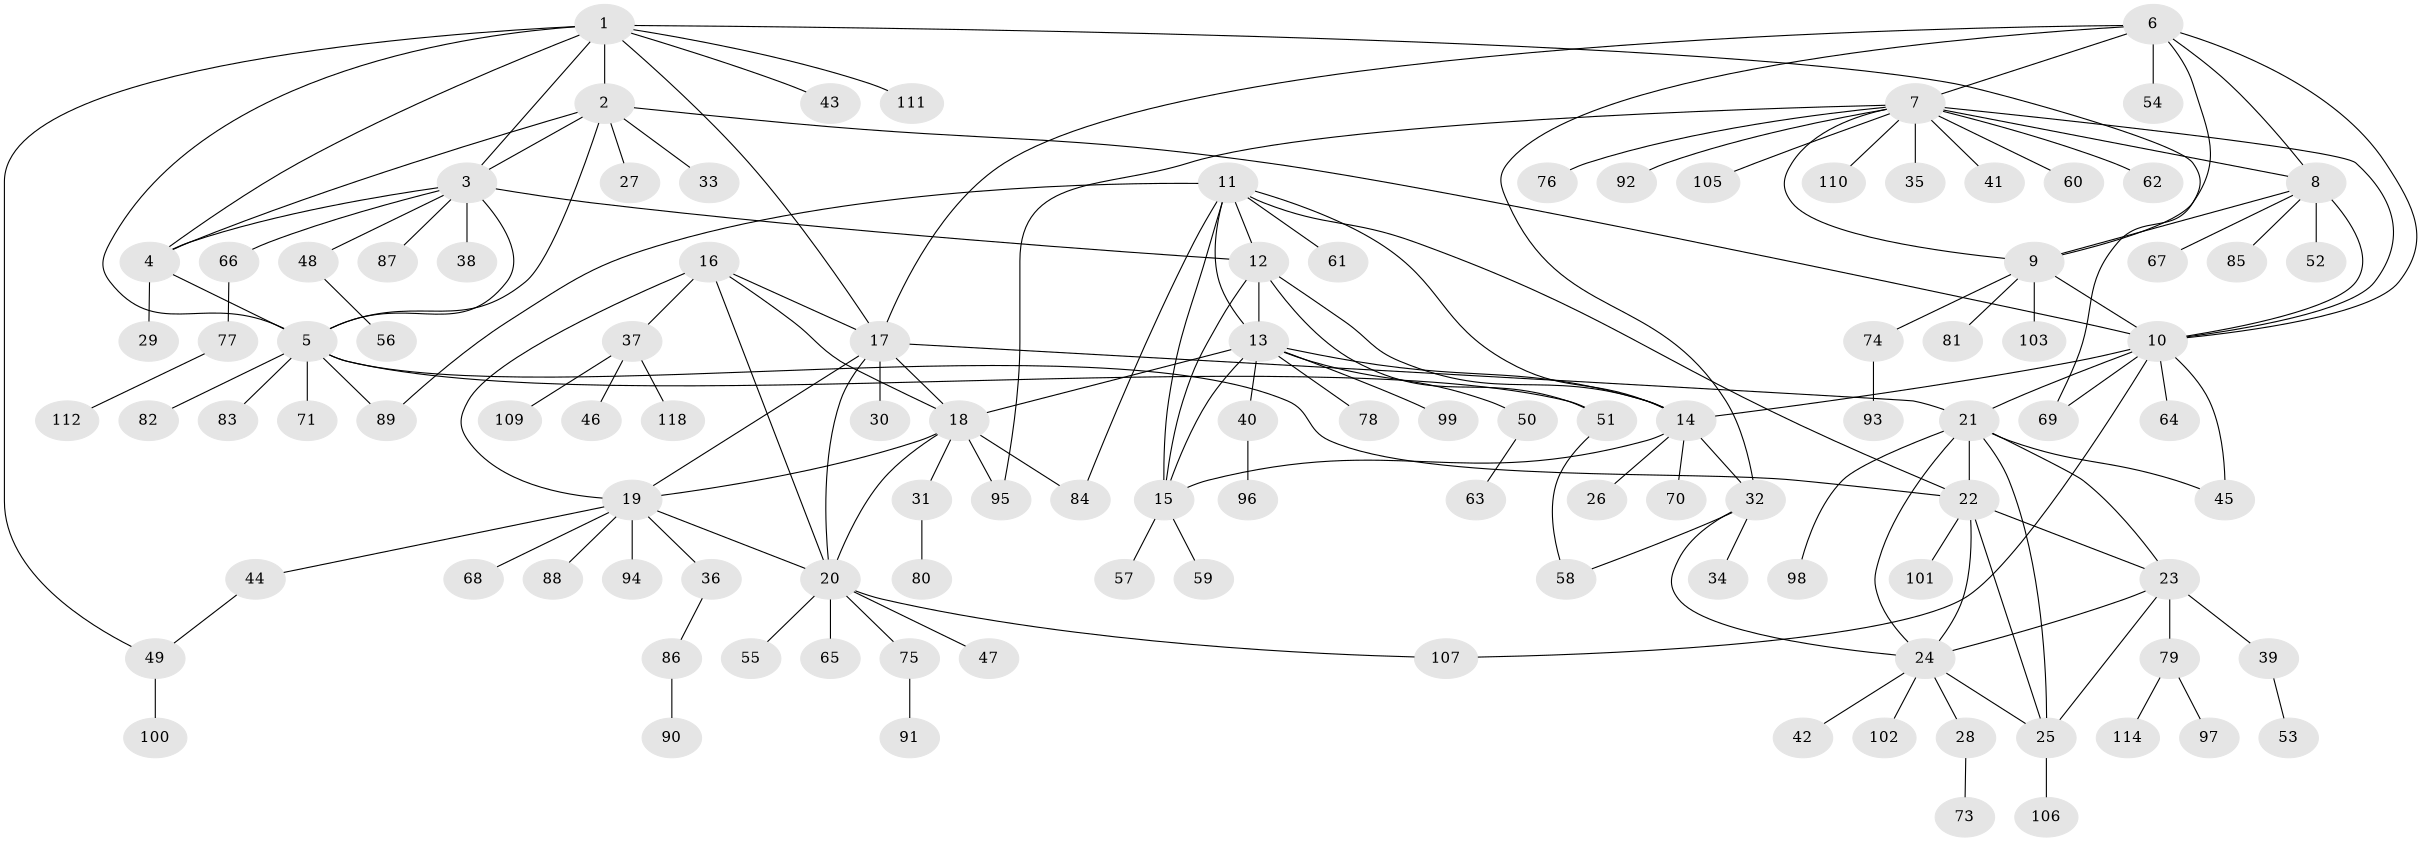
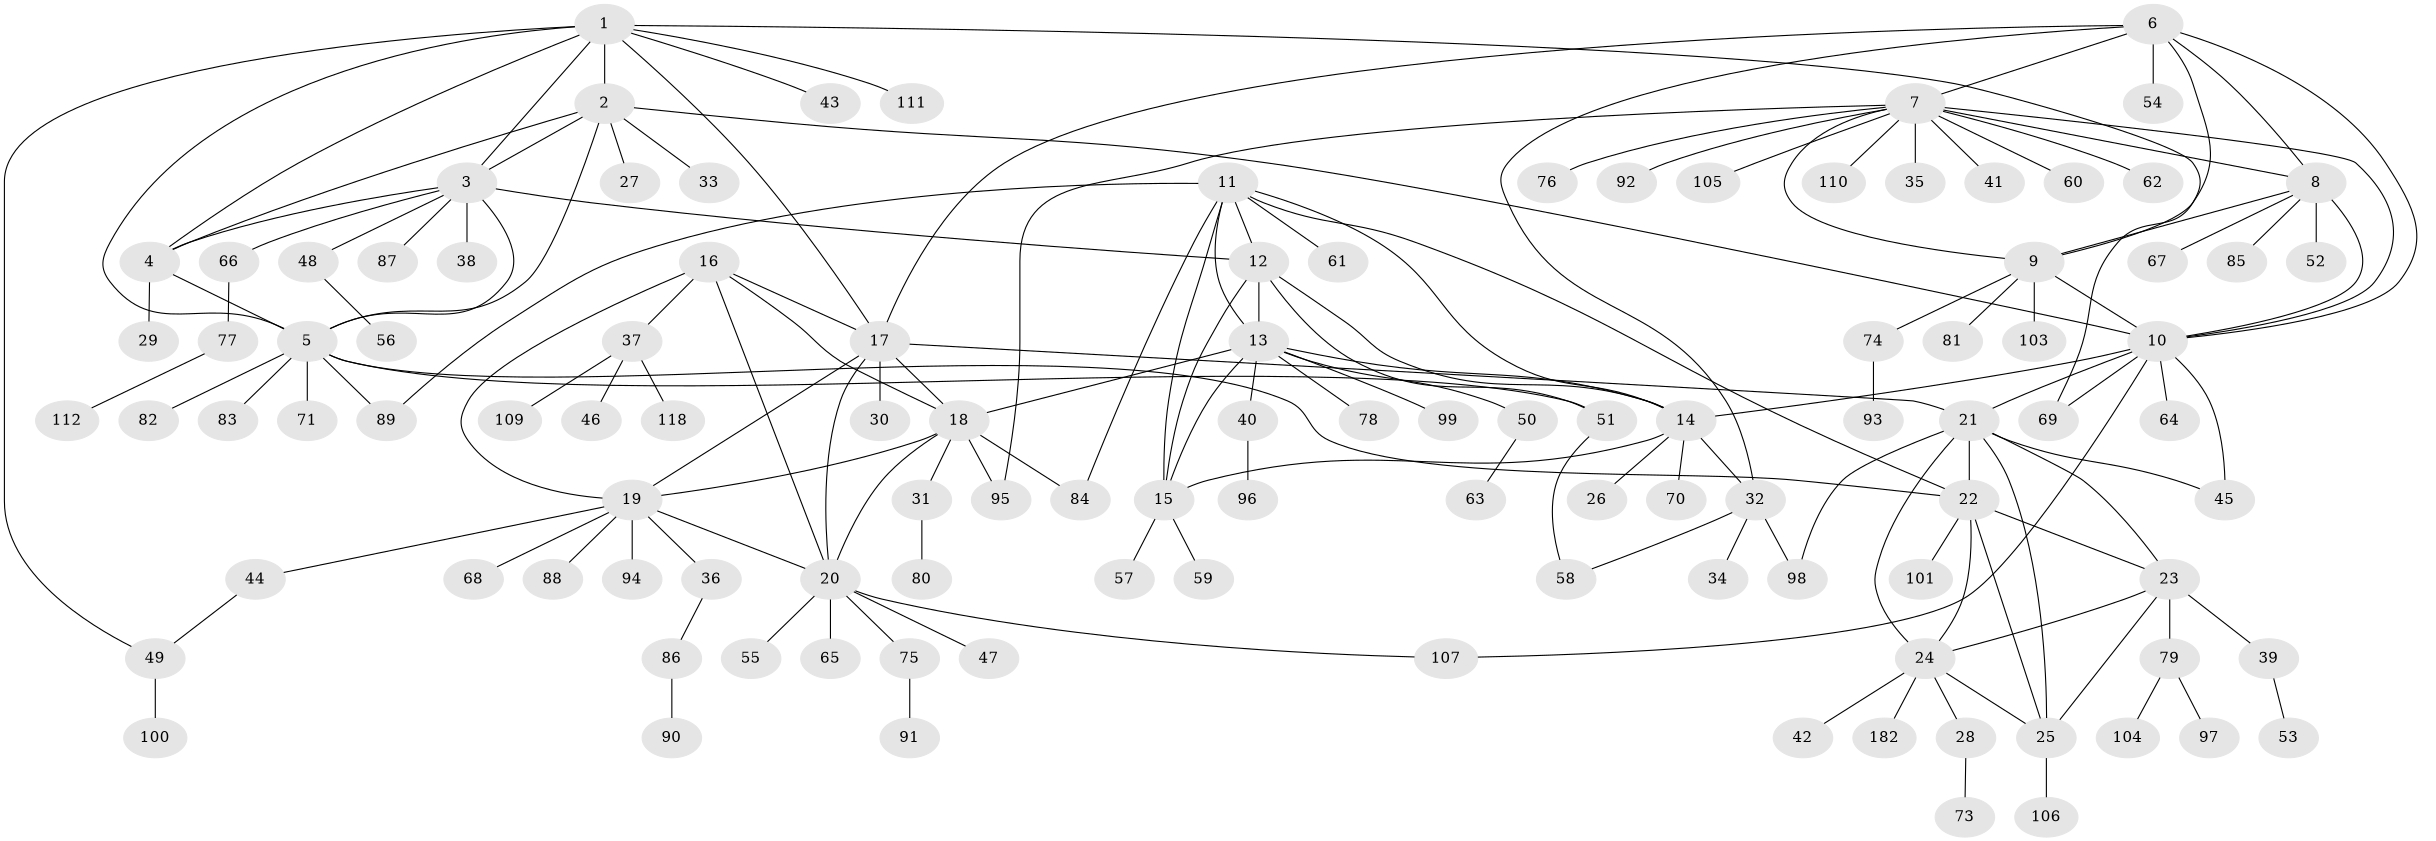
edge "32" -- "24": now "32" -- "98"
node "102": label "102" -> "182"
node "114": label "114" -> "104"
